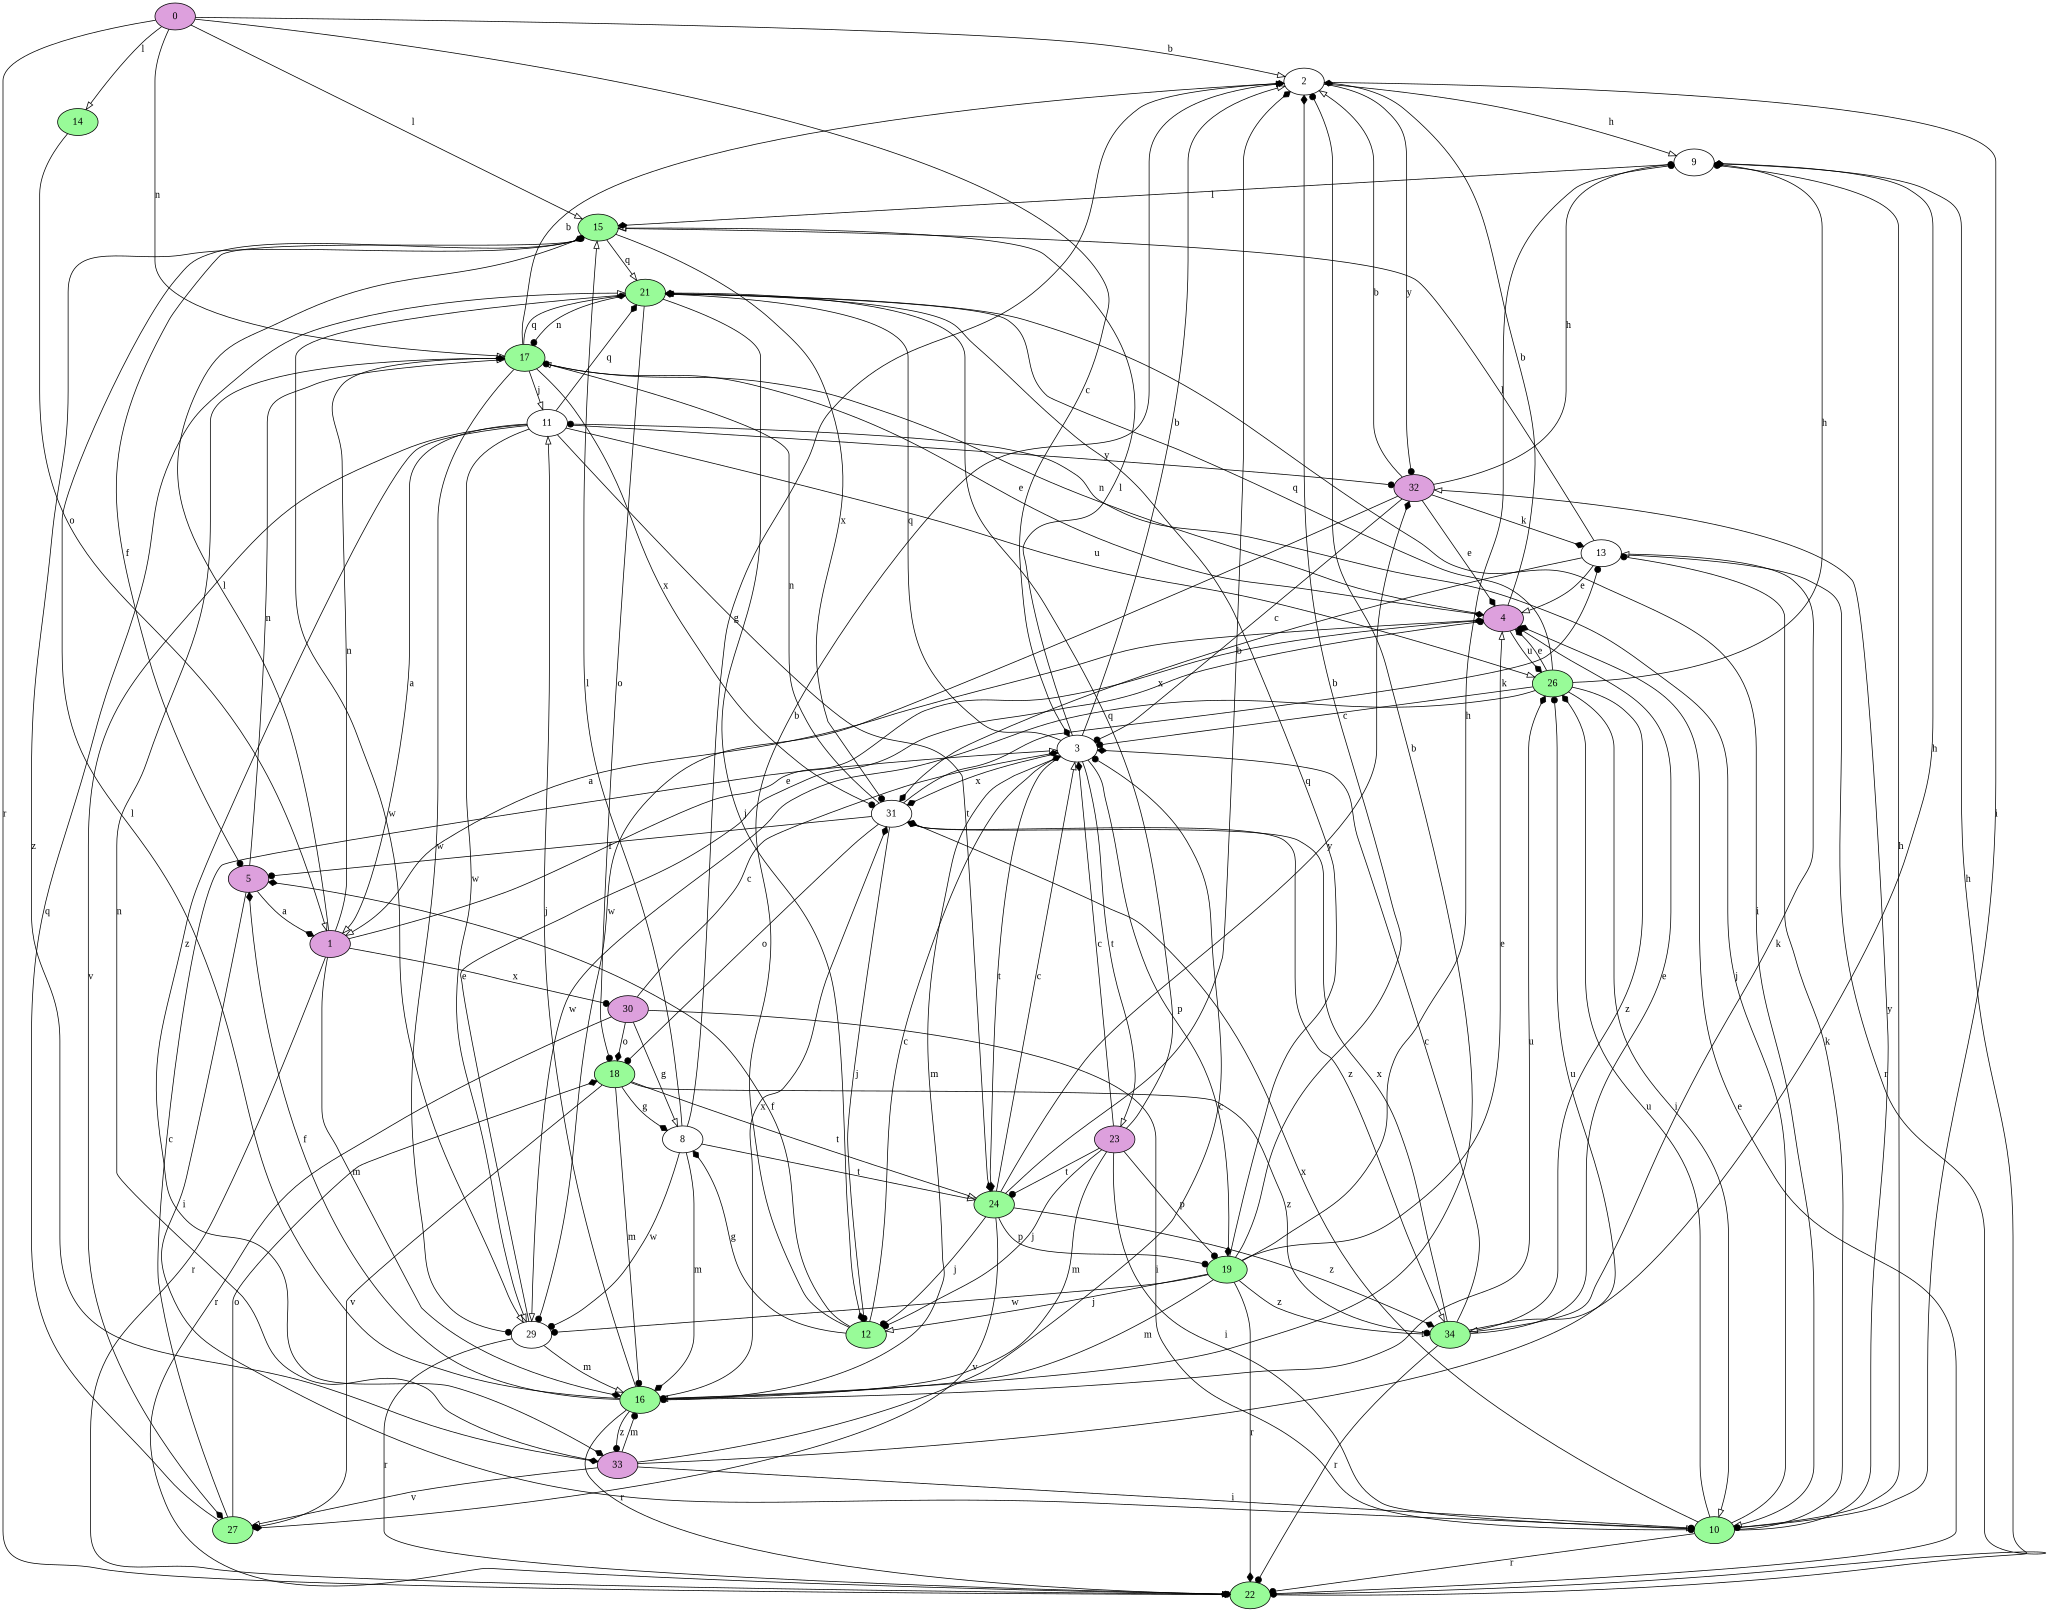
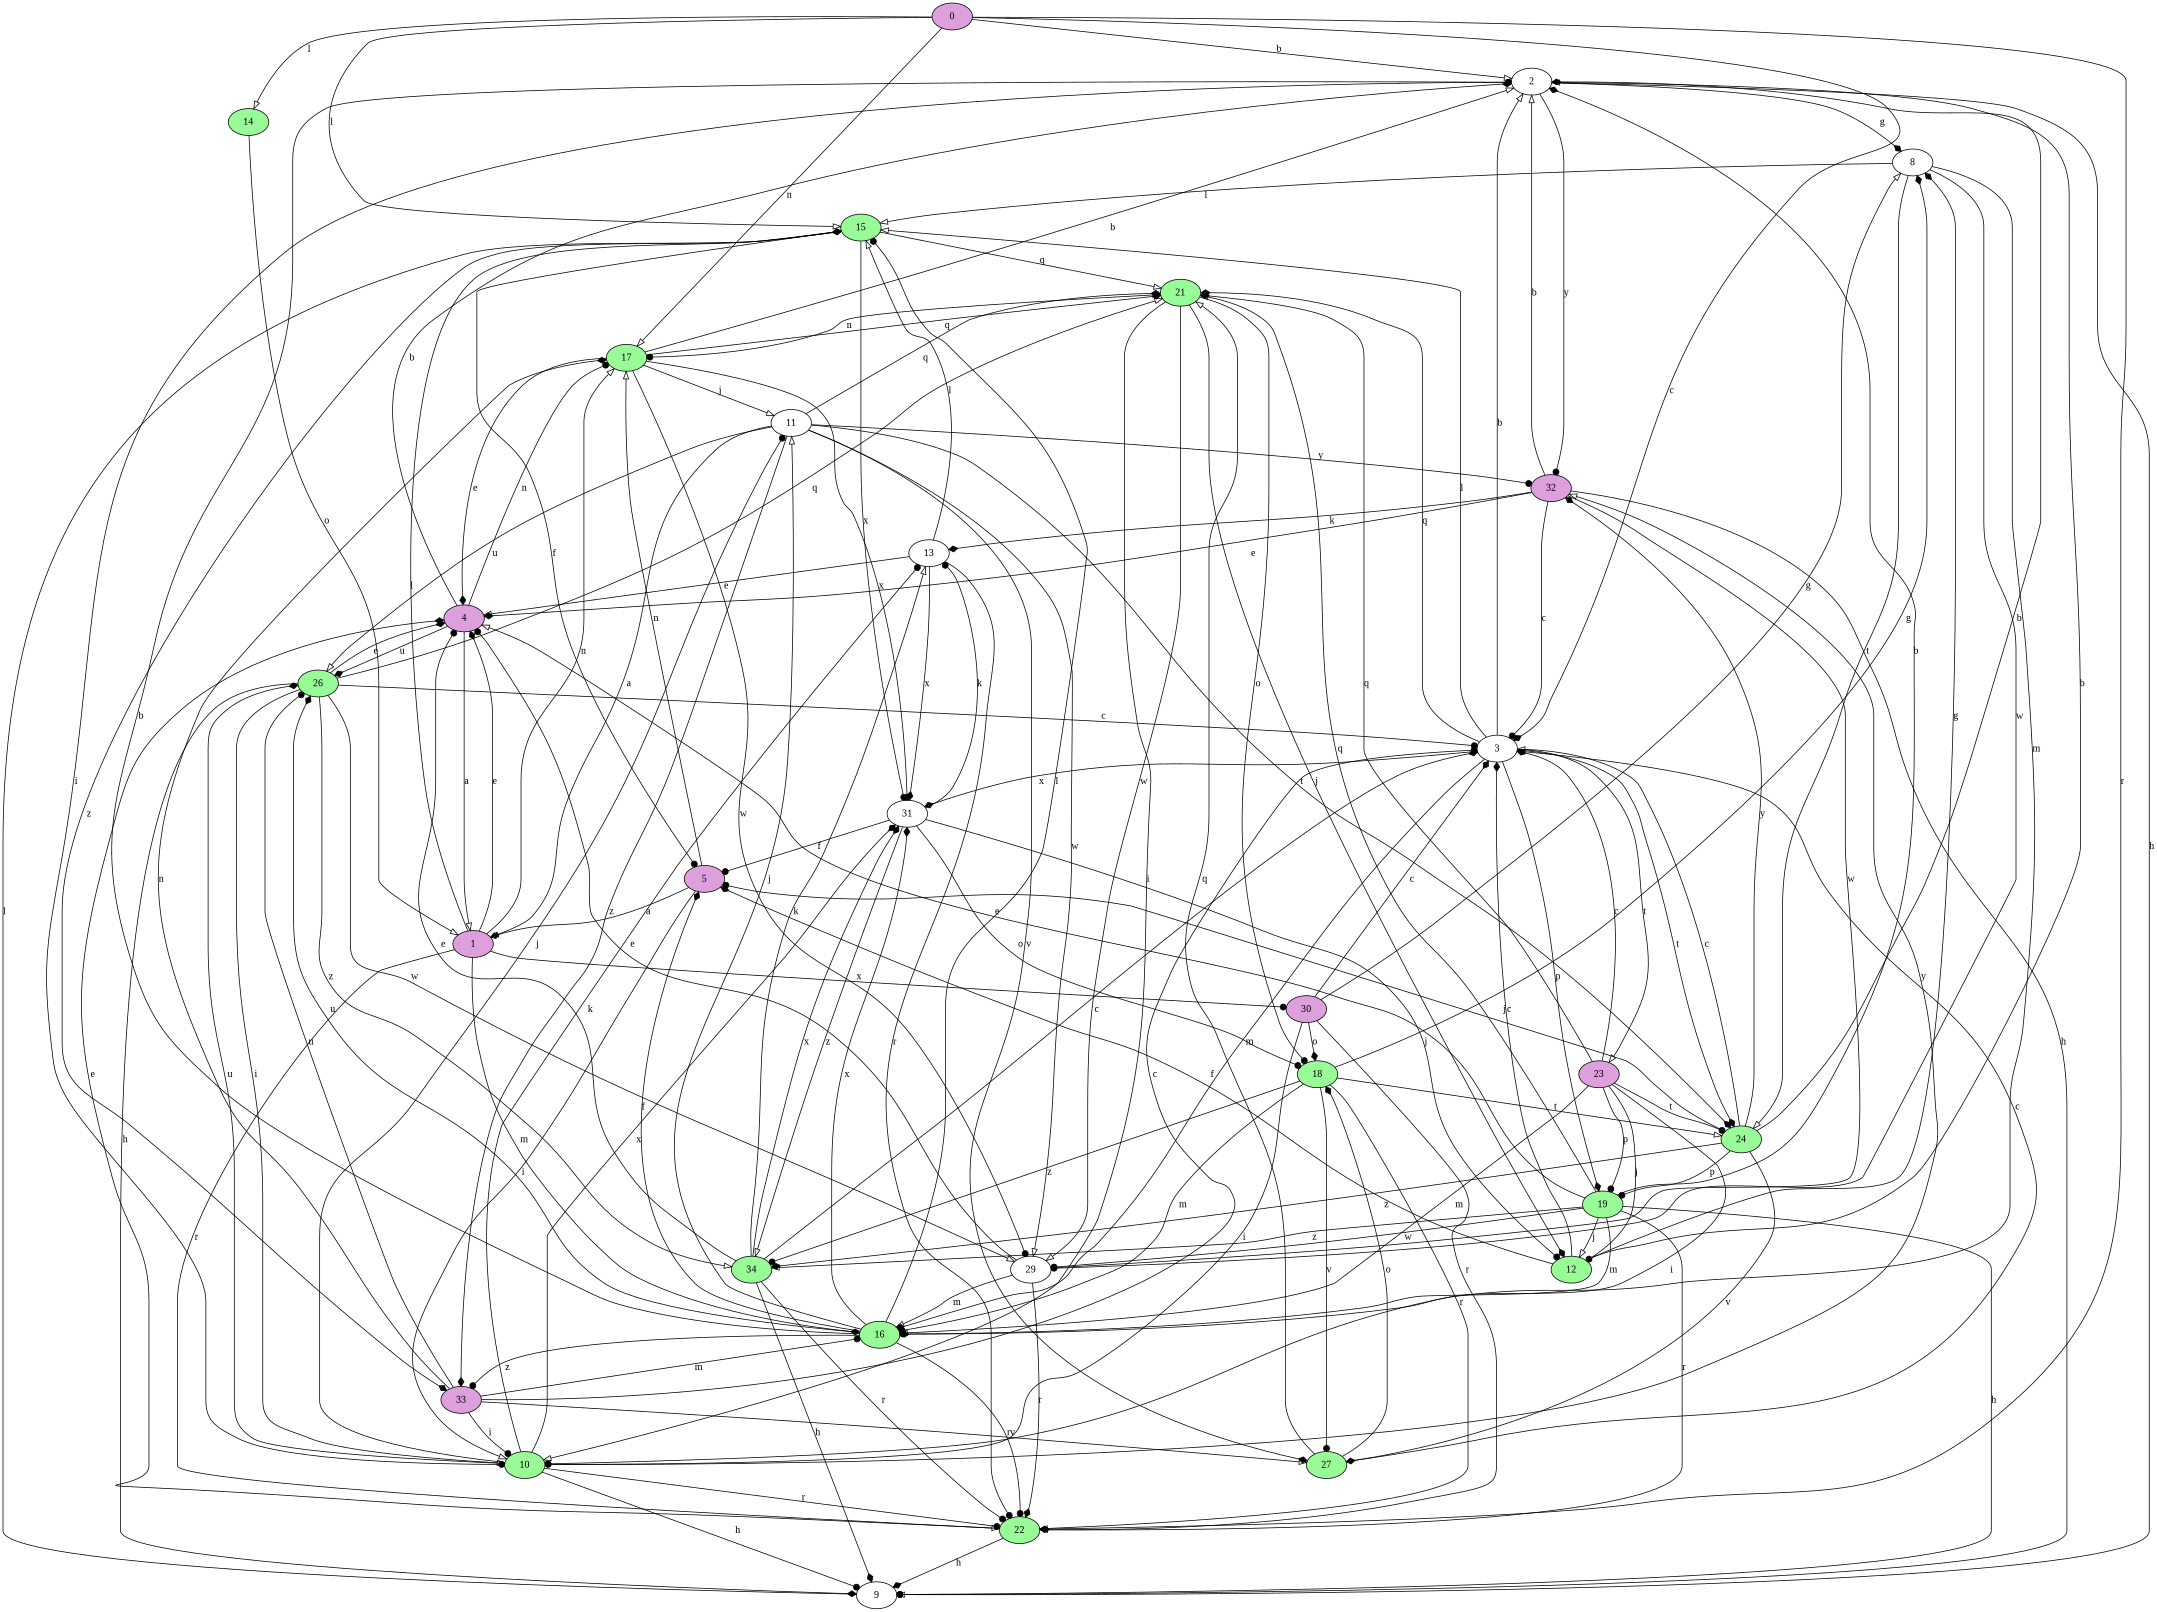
edge "8" -> "2": reversed
edge "31" -> "17": removed, label "n"
edge "24" -> "12": now "24" -> "5"
edge "18" -> "22": added, label "r"
